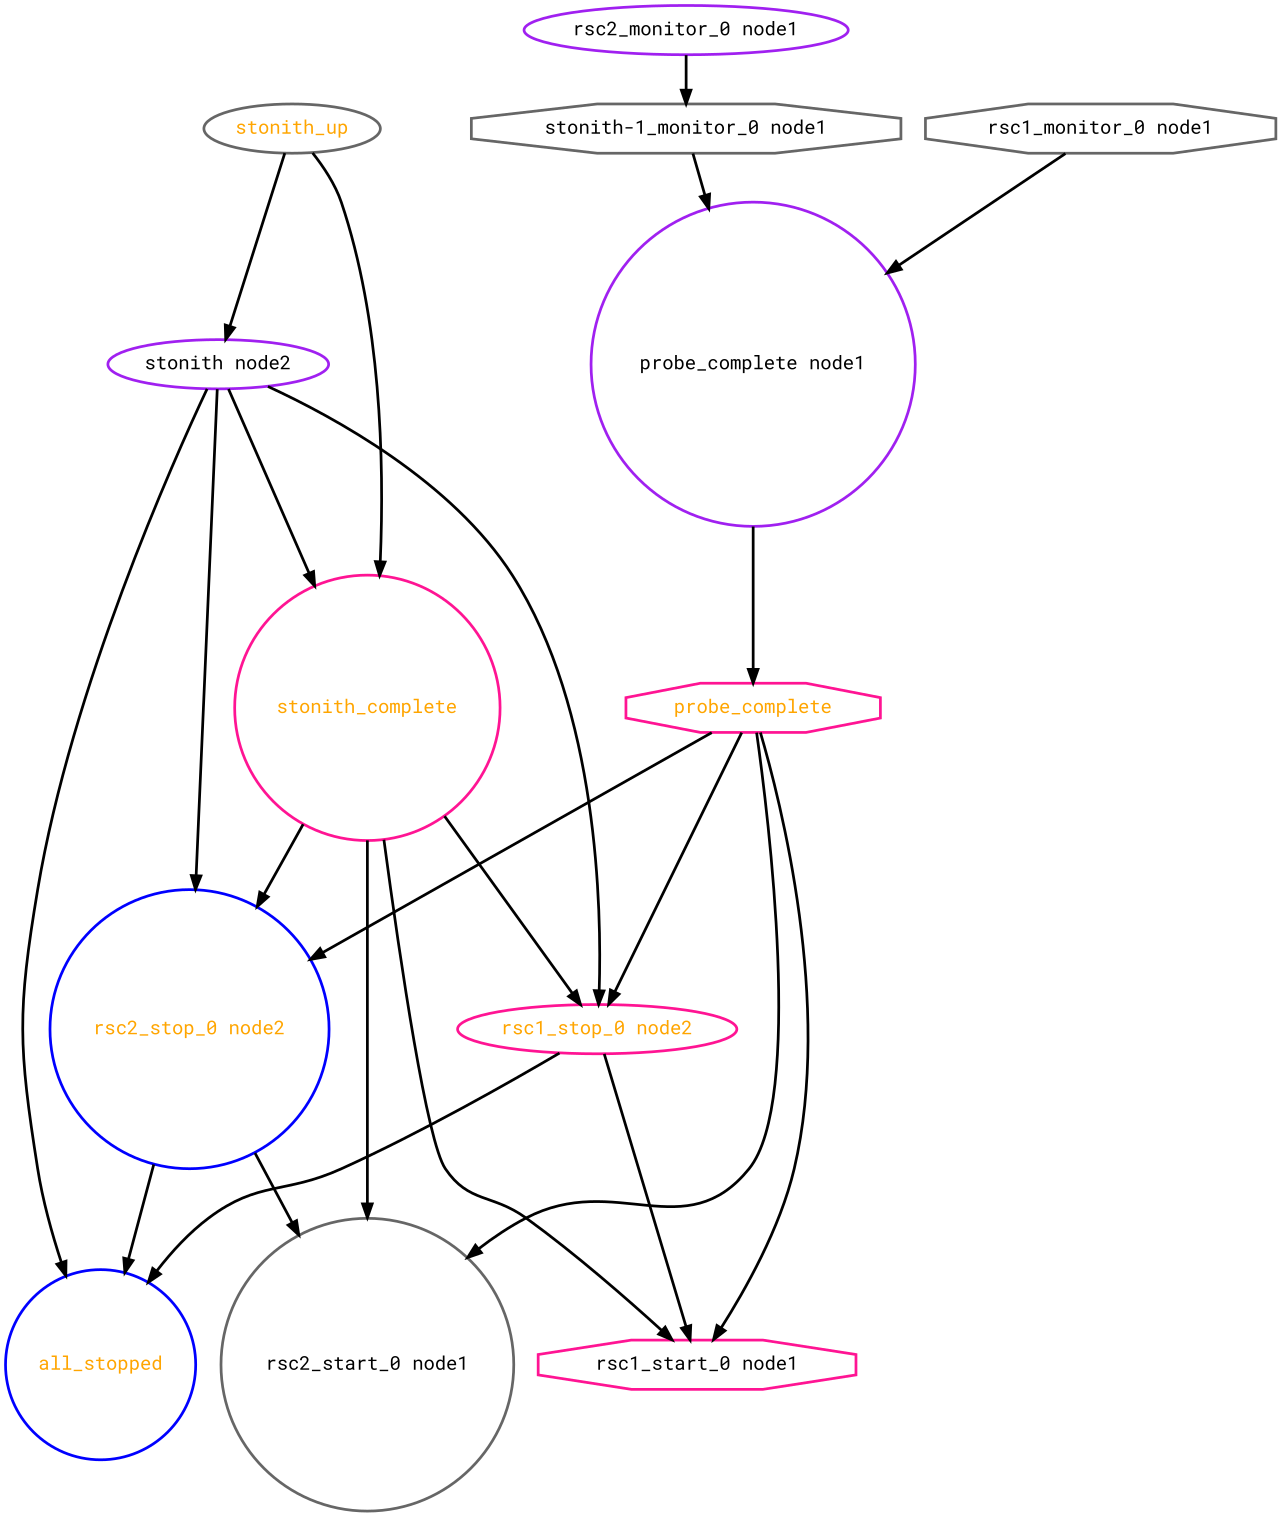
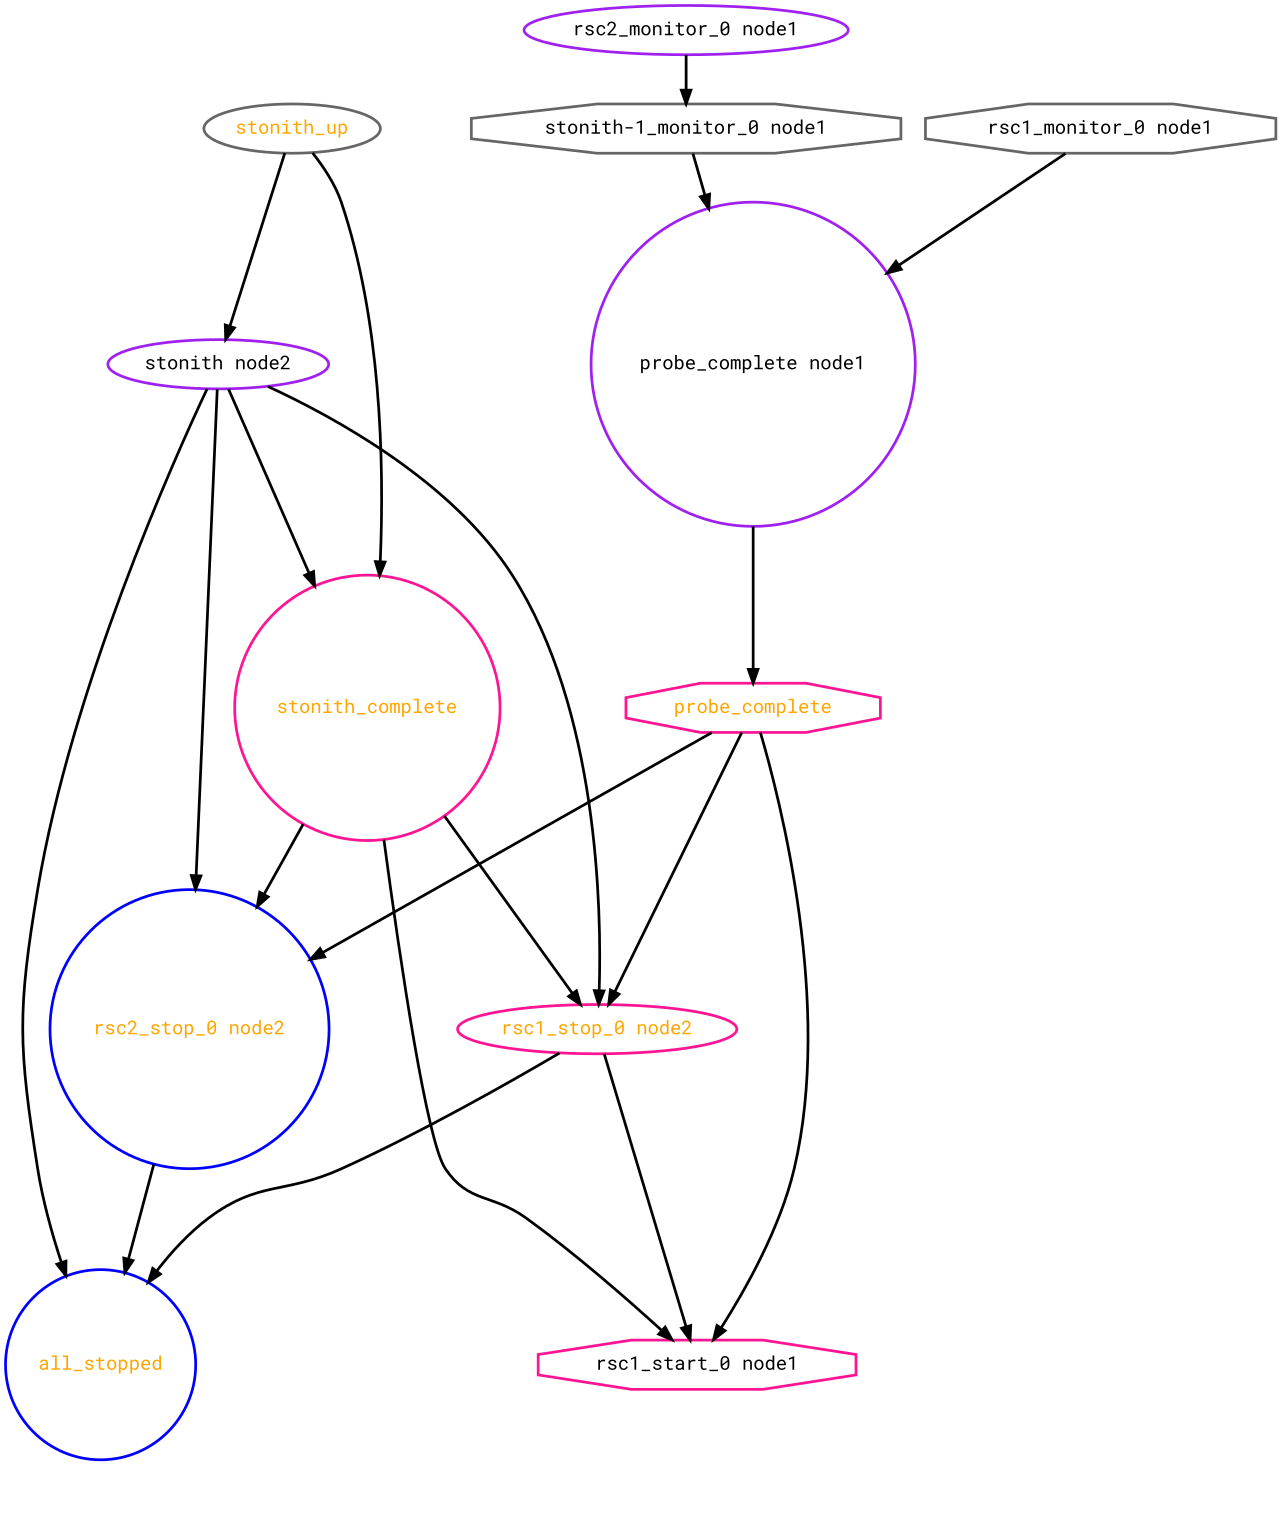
node "rsc2_start_0 node1": removed
